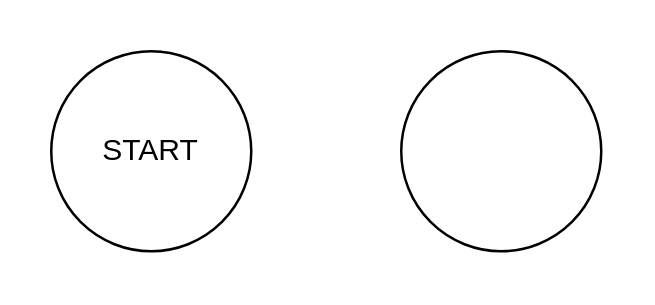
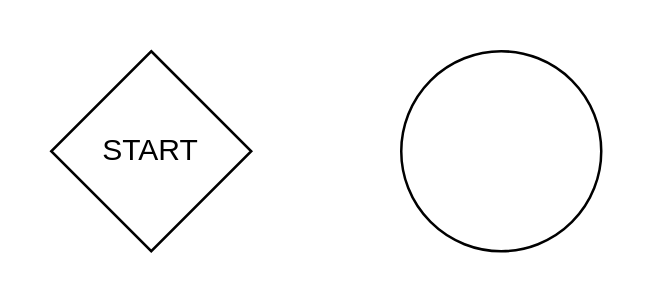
node "START": shape ellipse -> diamond
